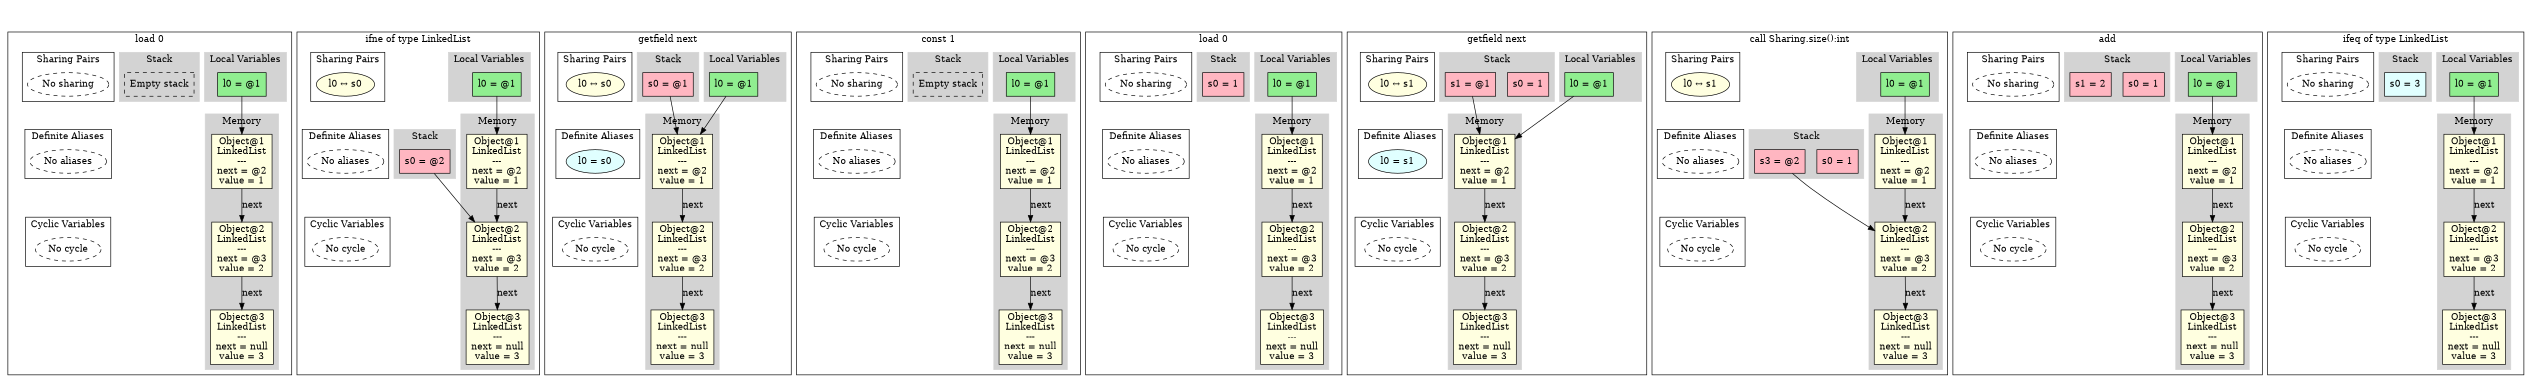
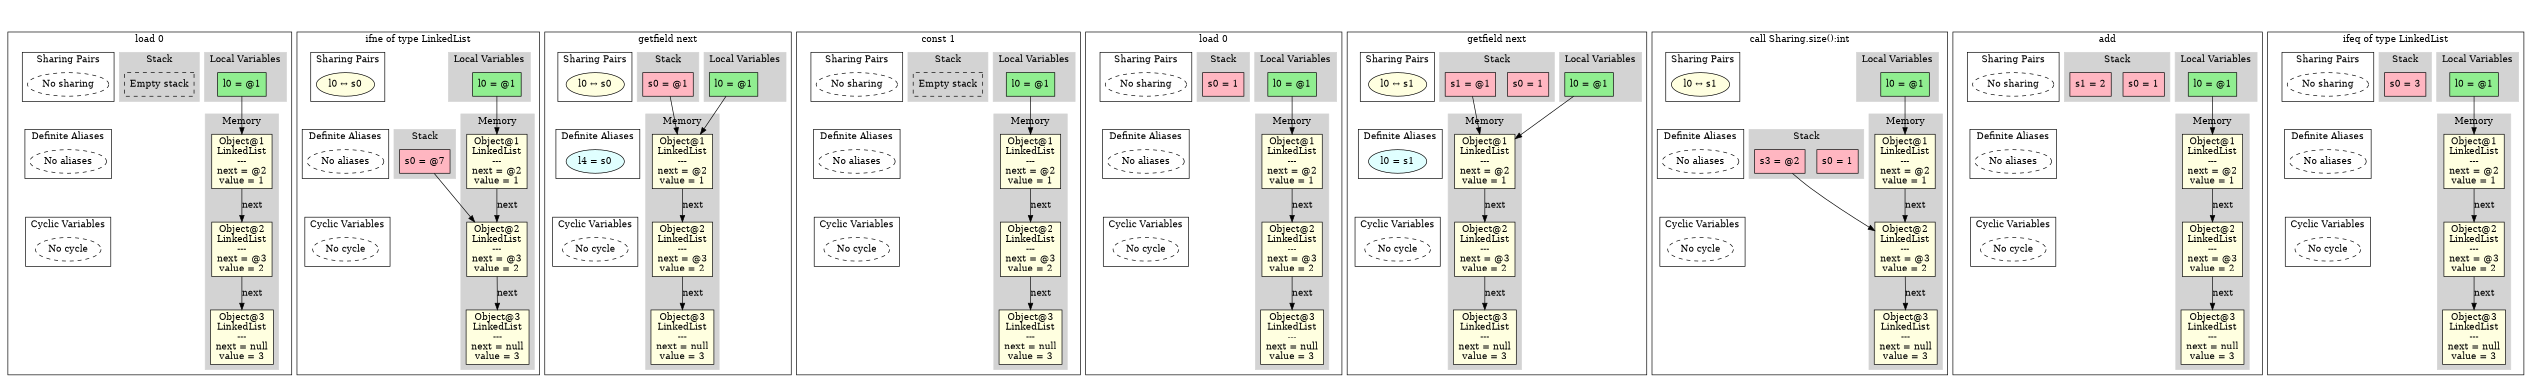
node "s0 = 3": fillcolor lightcyan -> lightpink
node "s0 = @2": label "s0 = @2" -> "s0 = @7"
node "l0 = s0": label "l0 = s0" -> "l4 = s0"
